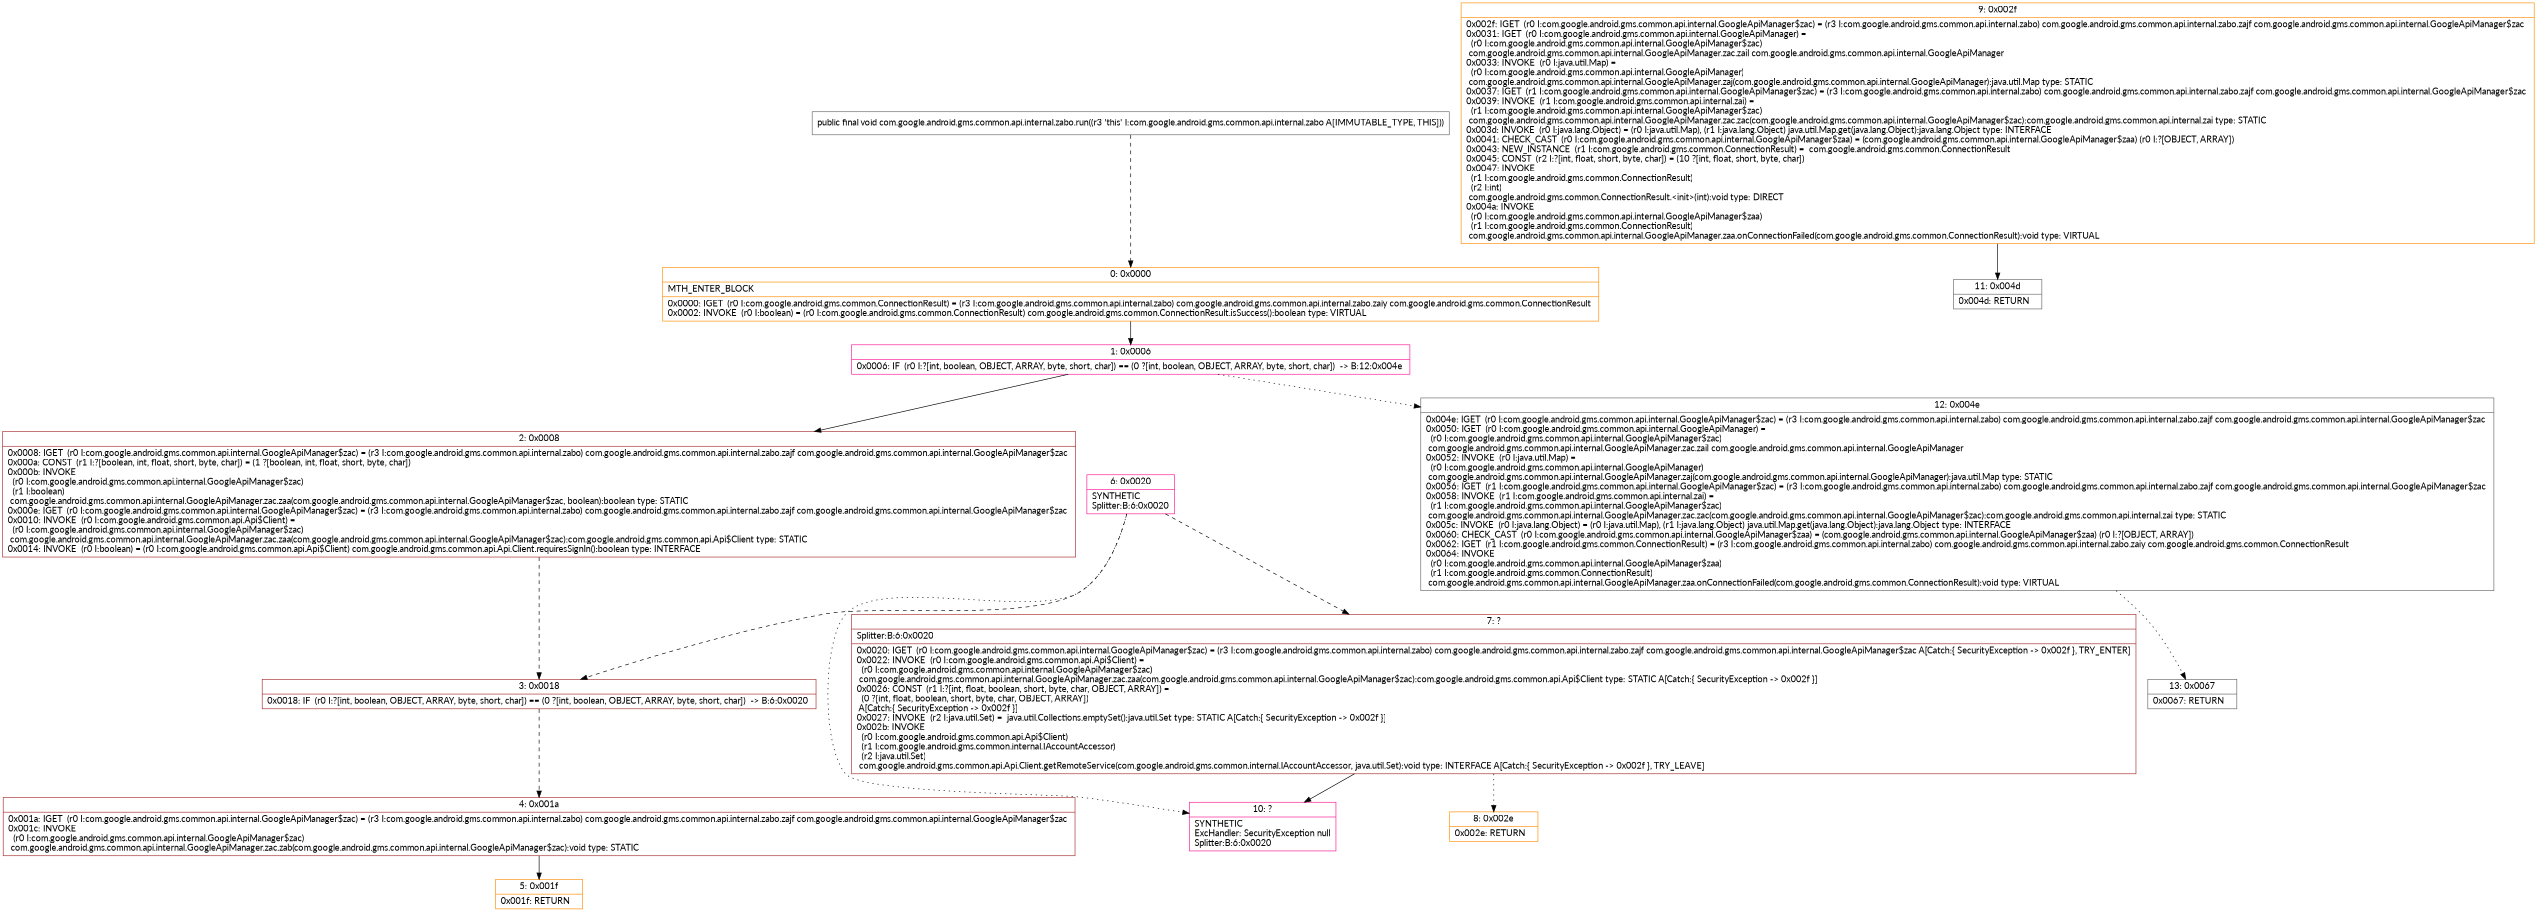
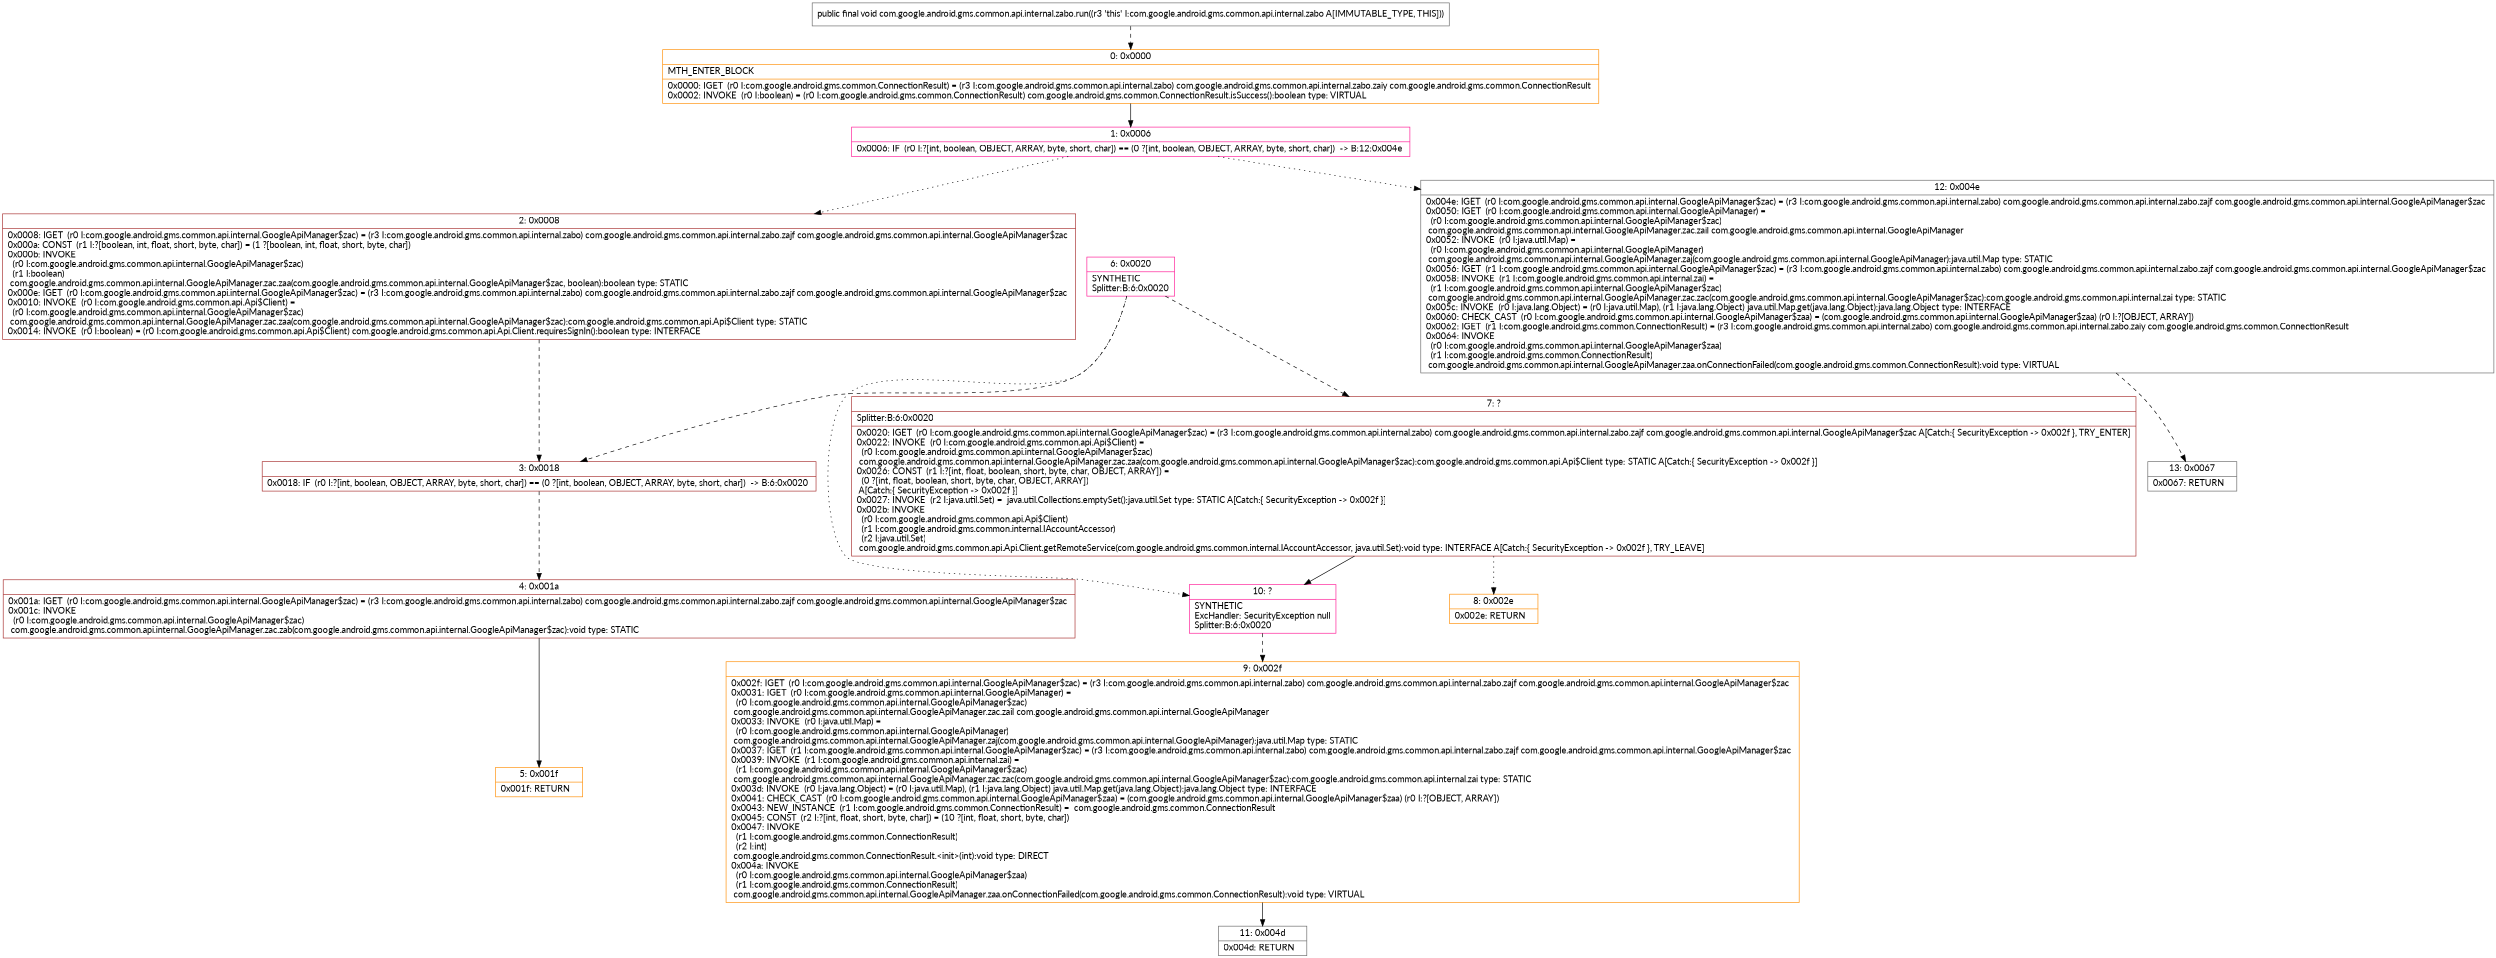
edge "1: 0x0006" -> "2: 0x0008": style solid -> dotted
edge "12: 0x004e" -> "13: 0x0067": style dotted -> dashed
edge "10: ?" -> "9: 0x002f": added
